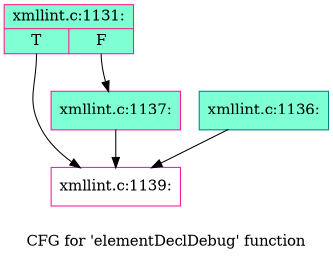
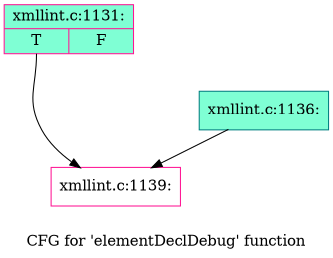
node "xmllint.c:1137:": removed
